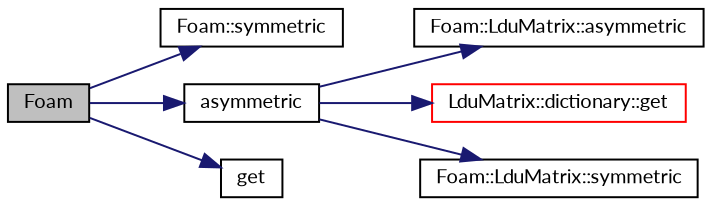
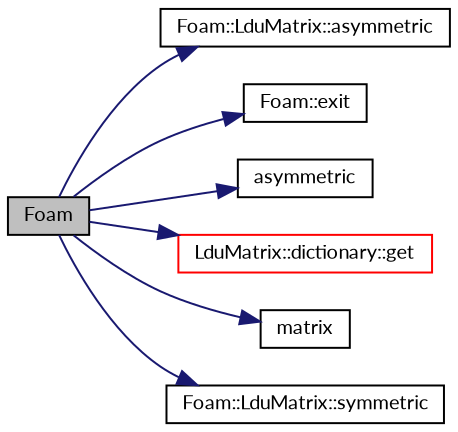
node "Foam::symmetric": label "Foam::symmetric" -> "Foam::exit"
edge "asymmetric" -> "Foam::LduMatrix::asymmetric": now "Foam" -> "Foam::LduMatrix::asymmetric"
edge "asymmetric" -> "LduMatrix::dictionary::get": now "Foam" -> "LduMatrix::dictionary::get"
edge "asymmetric" -> "Foam::LduMatrix::symmetric": now "Foam" -> "Foam::LduMatrix::symmetric"
node "get": label "get" -> "matrix"
